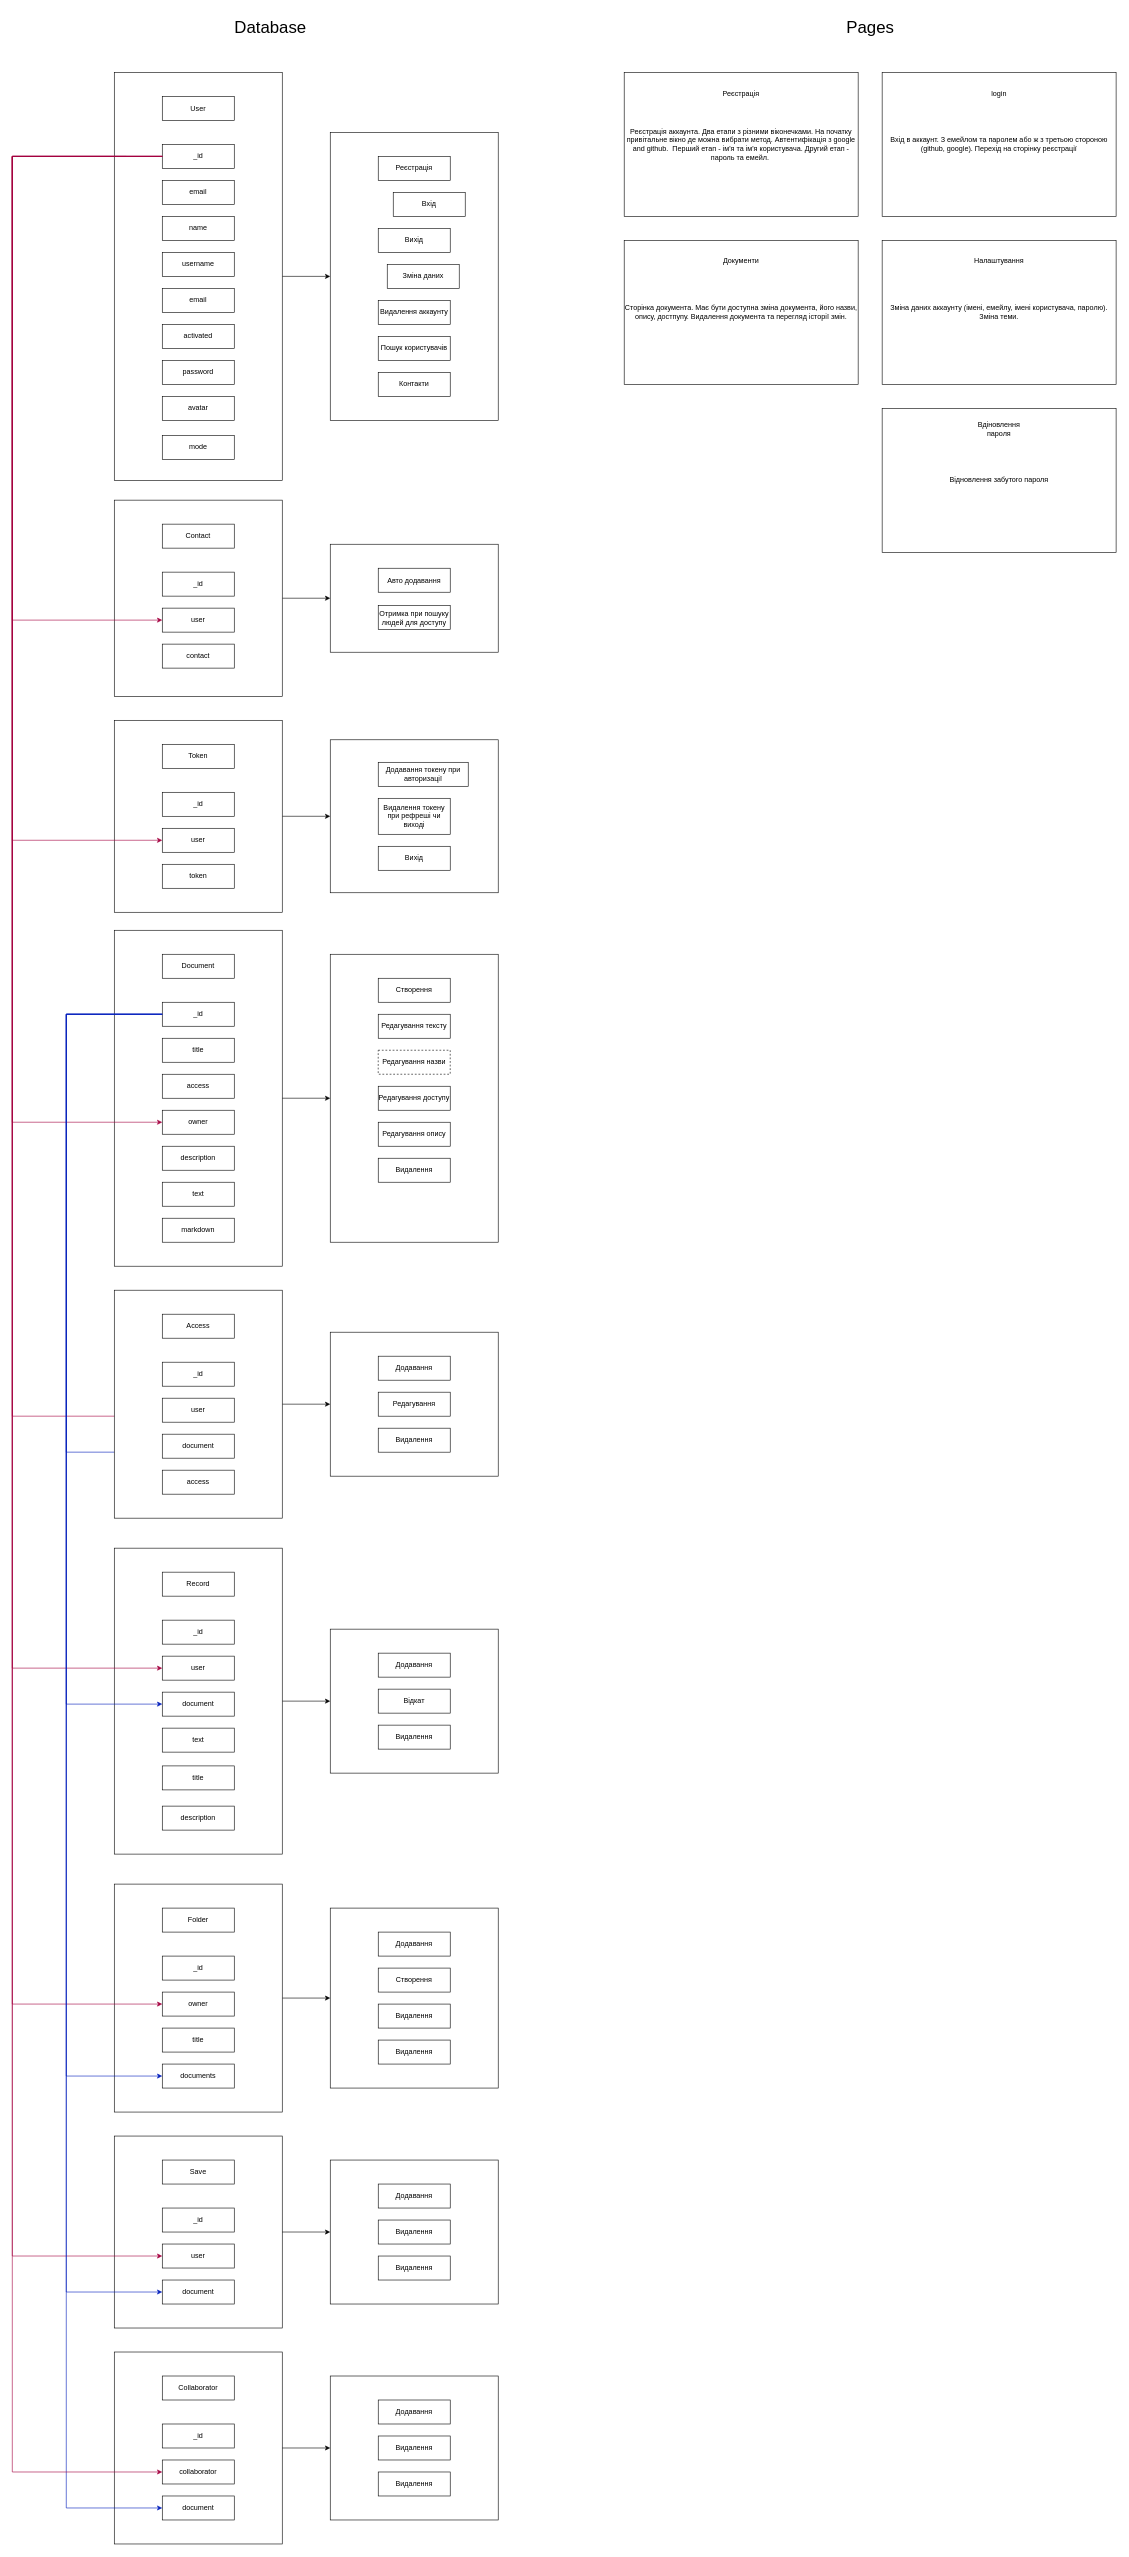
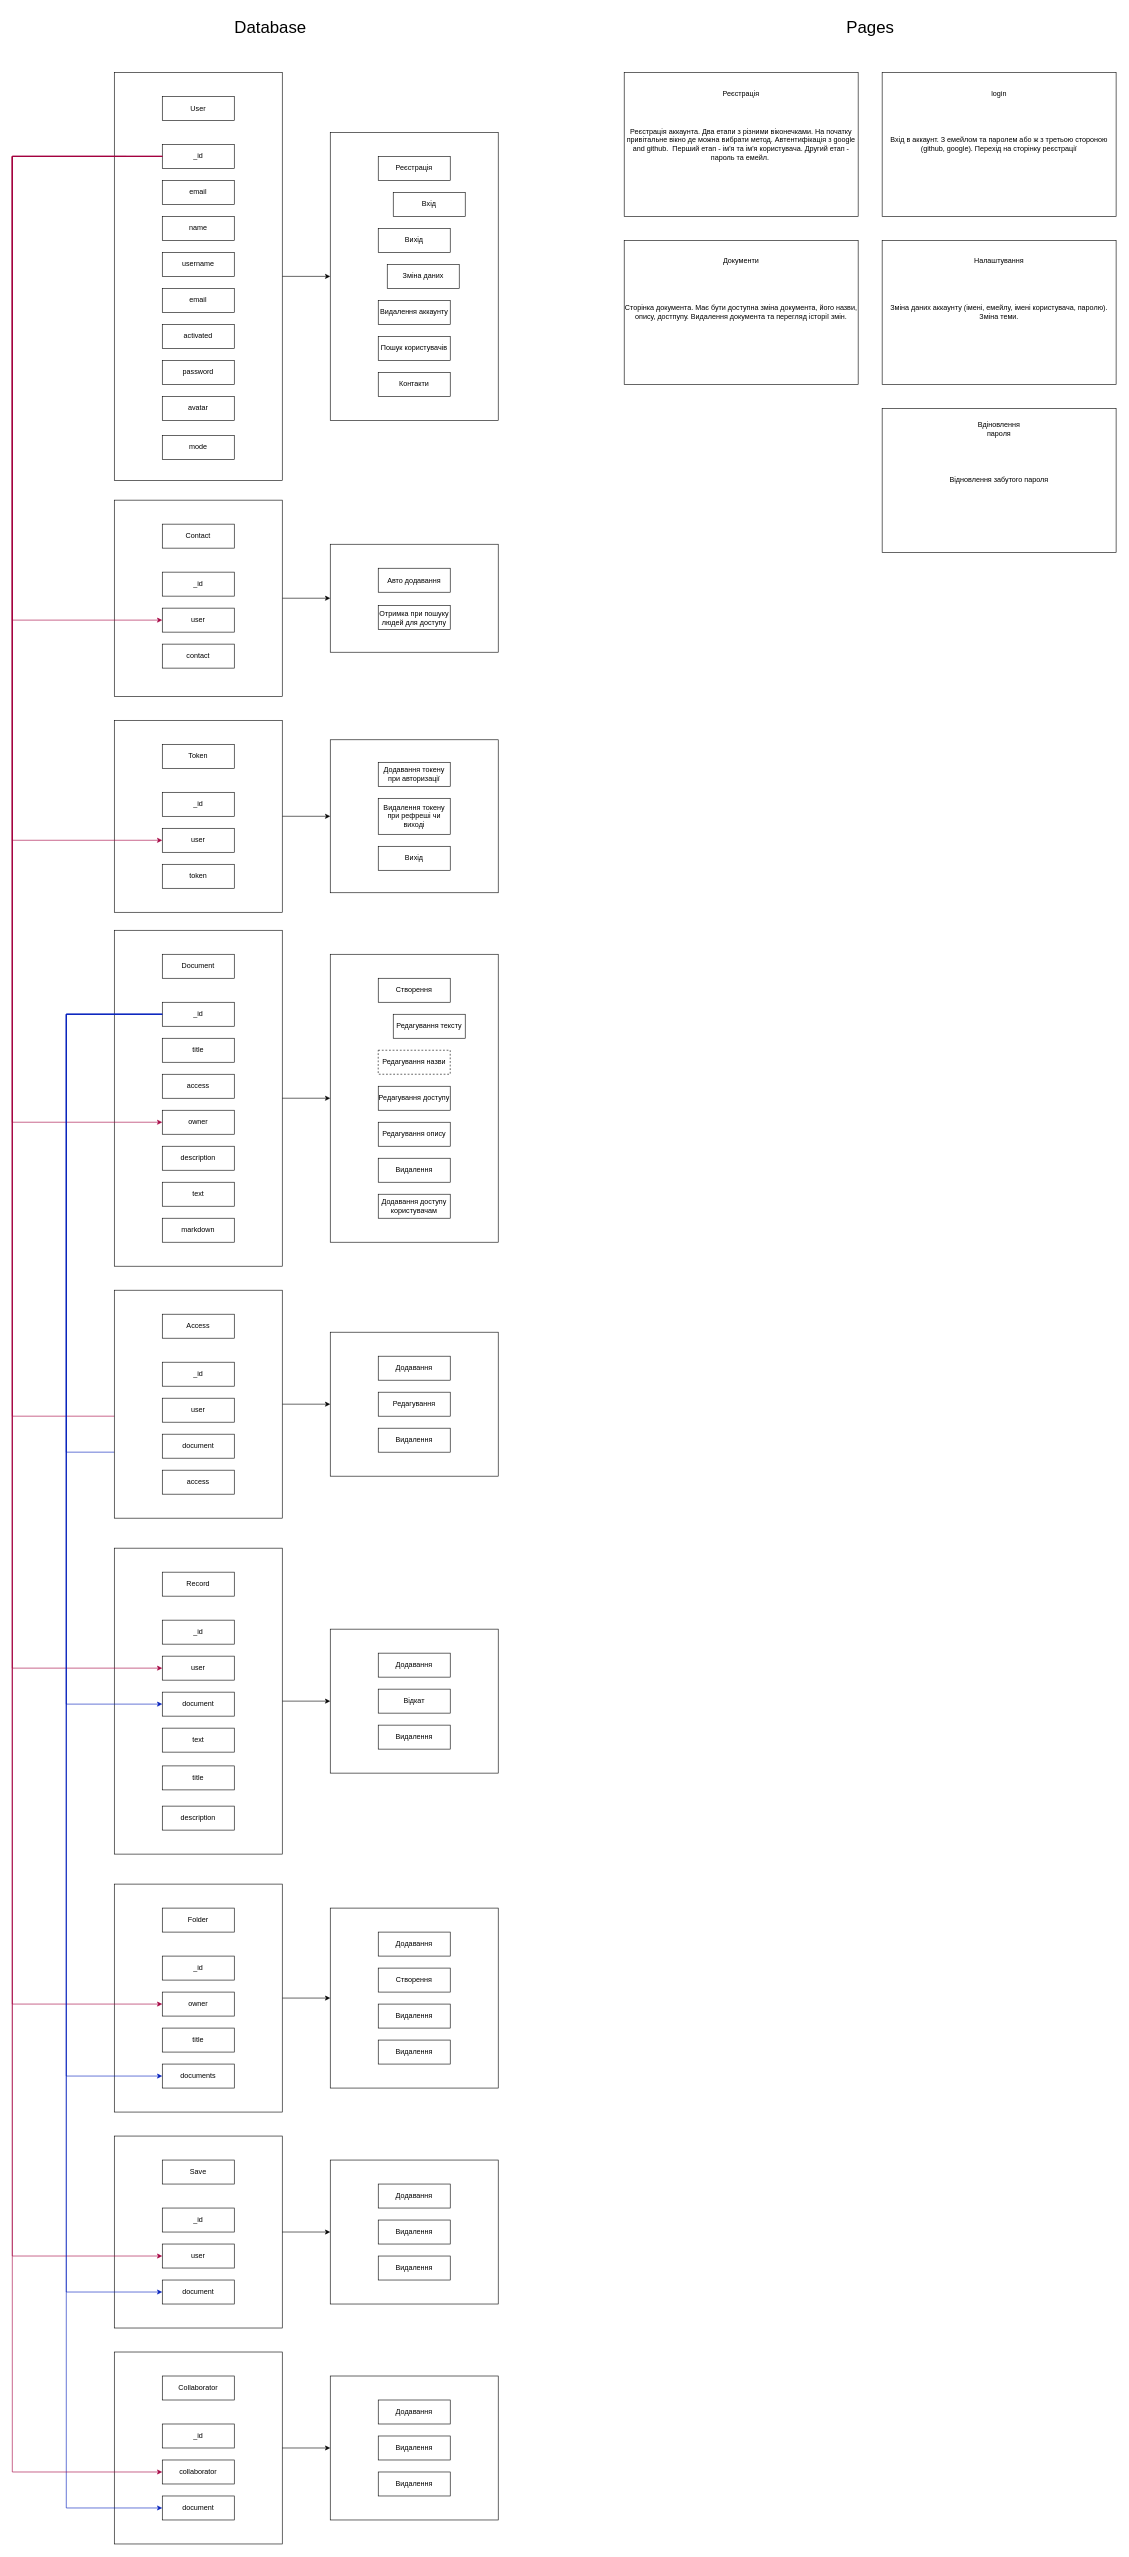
node "Додавання токену при авторизації": size 90x24 -> 72x24
node "Редагування тексту": moved (414, 1026) -> (429, 1026)
node "Додавання доступу користувачам": added
